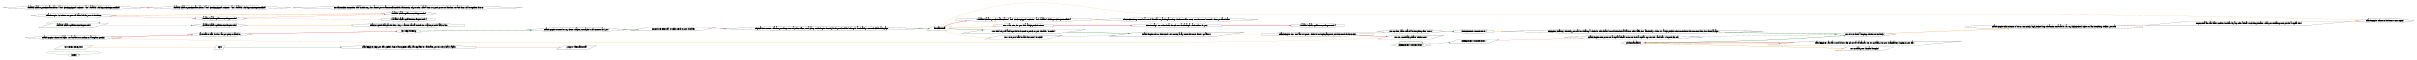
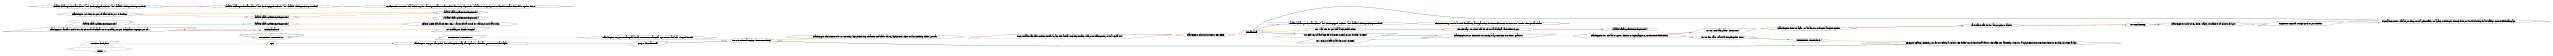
edge "col_do_ma_ma_hub" -> "You: Is it? Is there a ringing? (Listen more closely.)": now "Jump to: [the_main_stuff]" -> "You: Is it? Is there a ringing? (Listen more closely.)"
